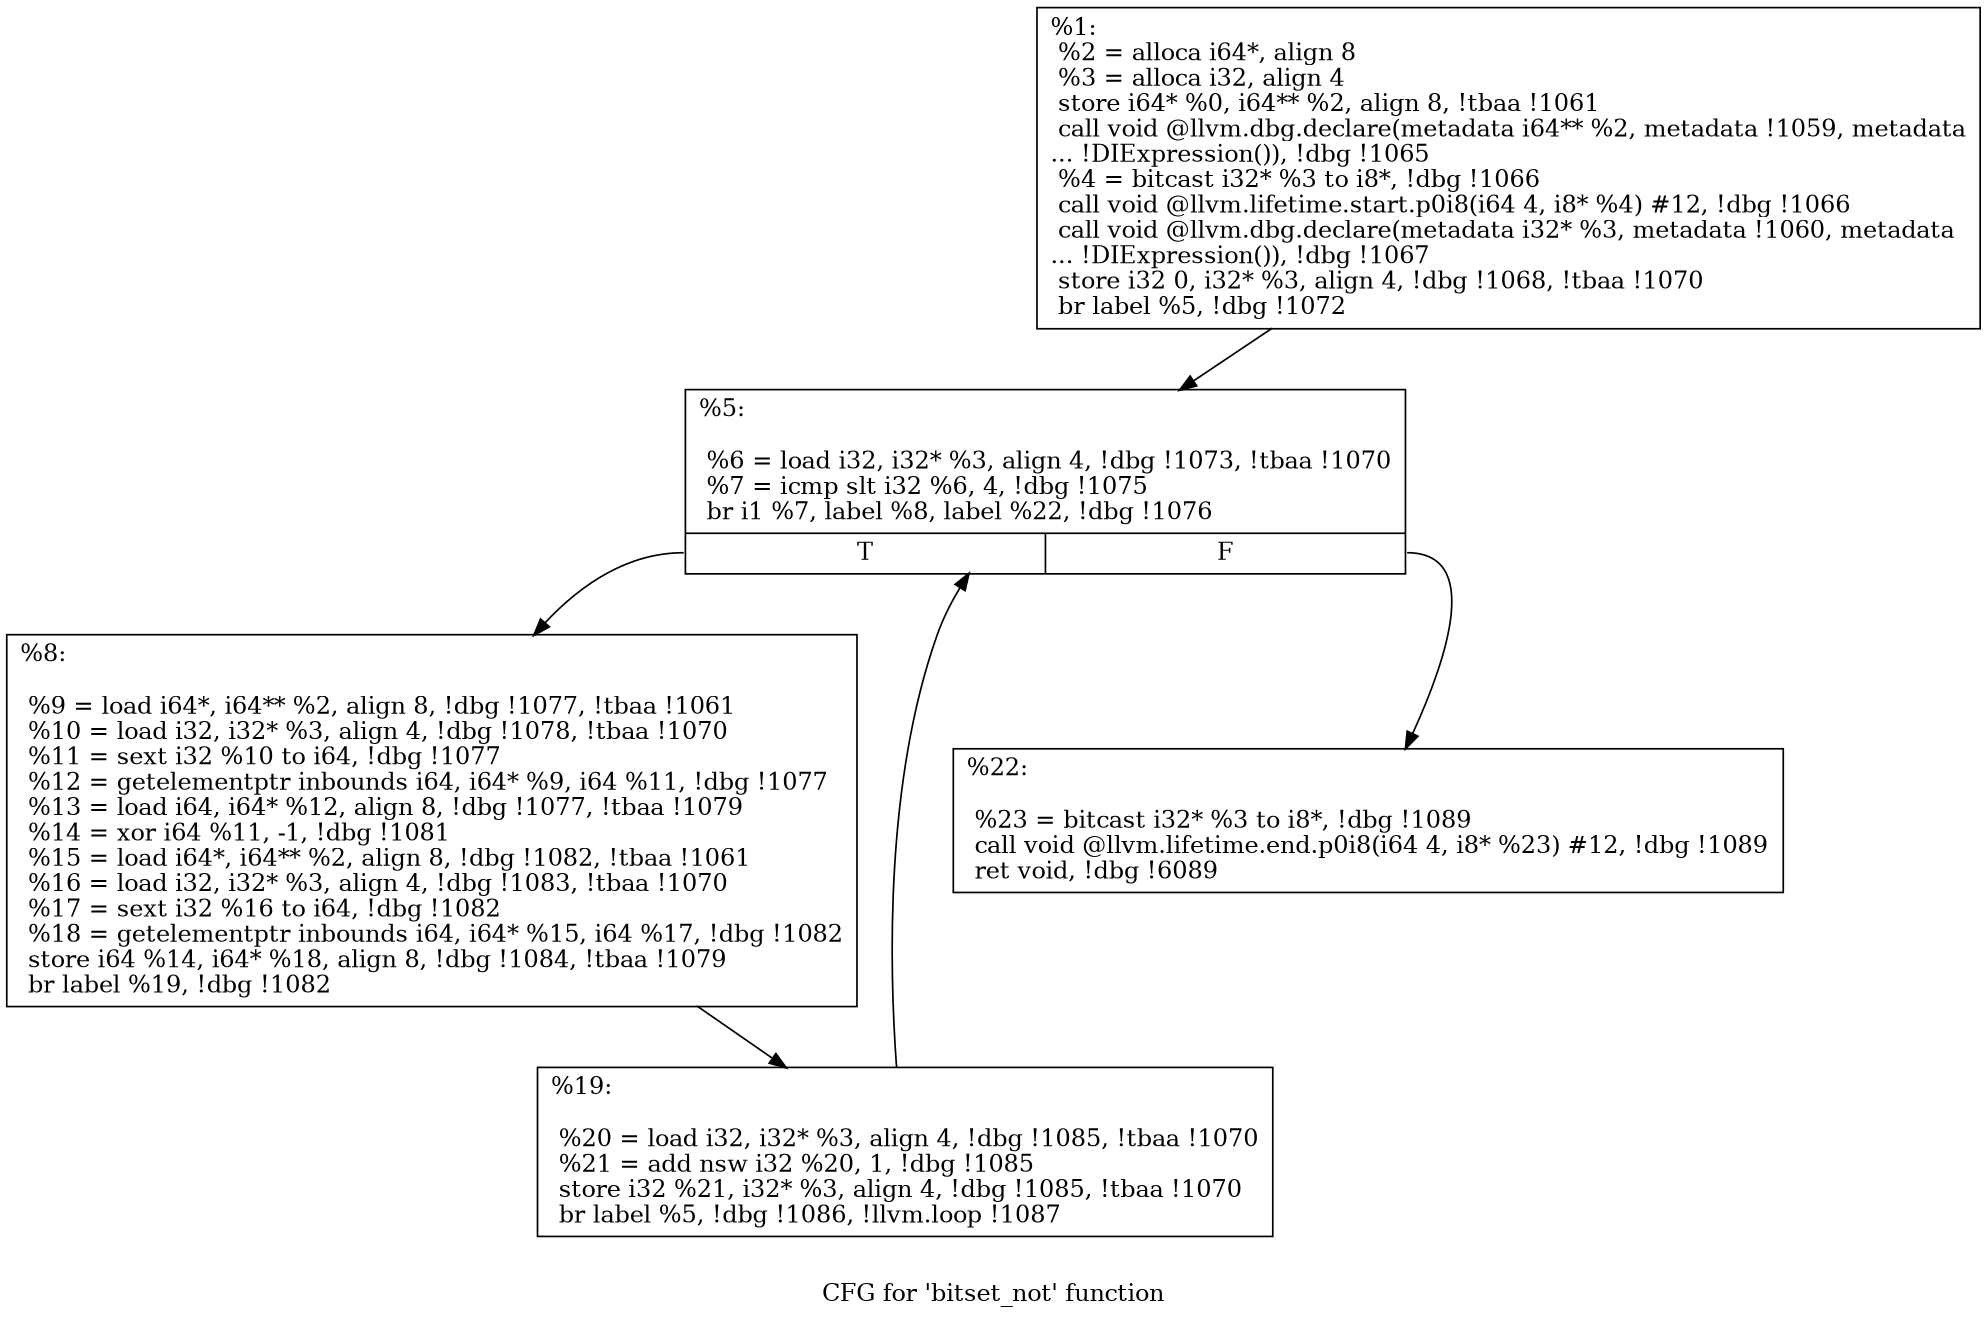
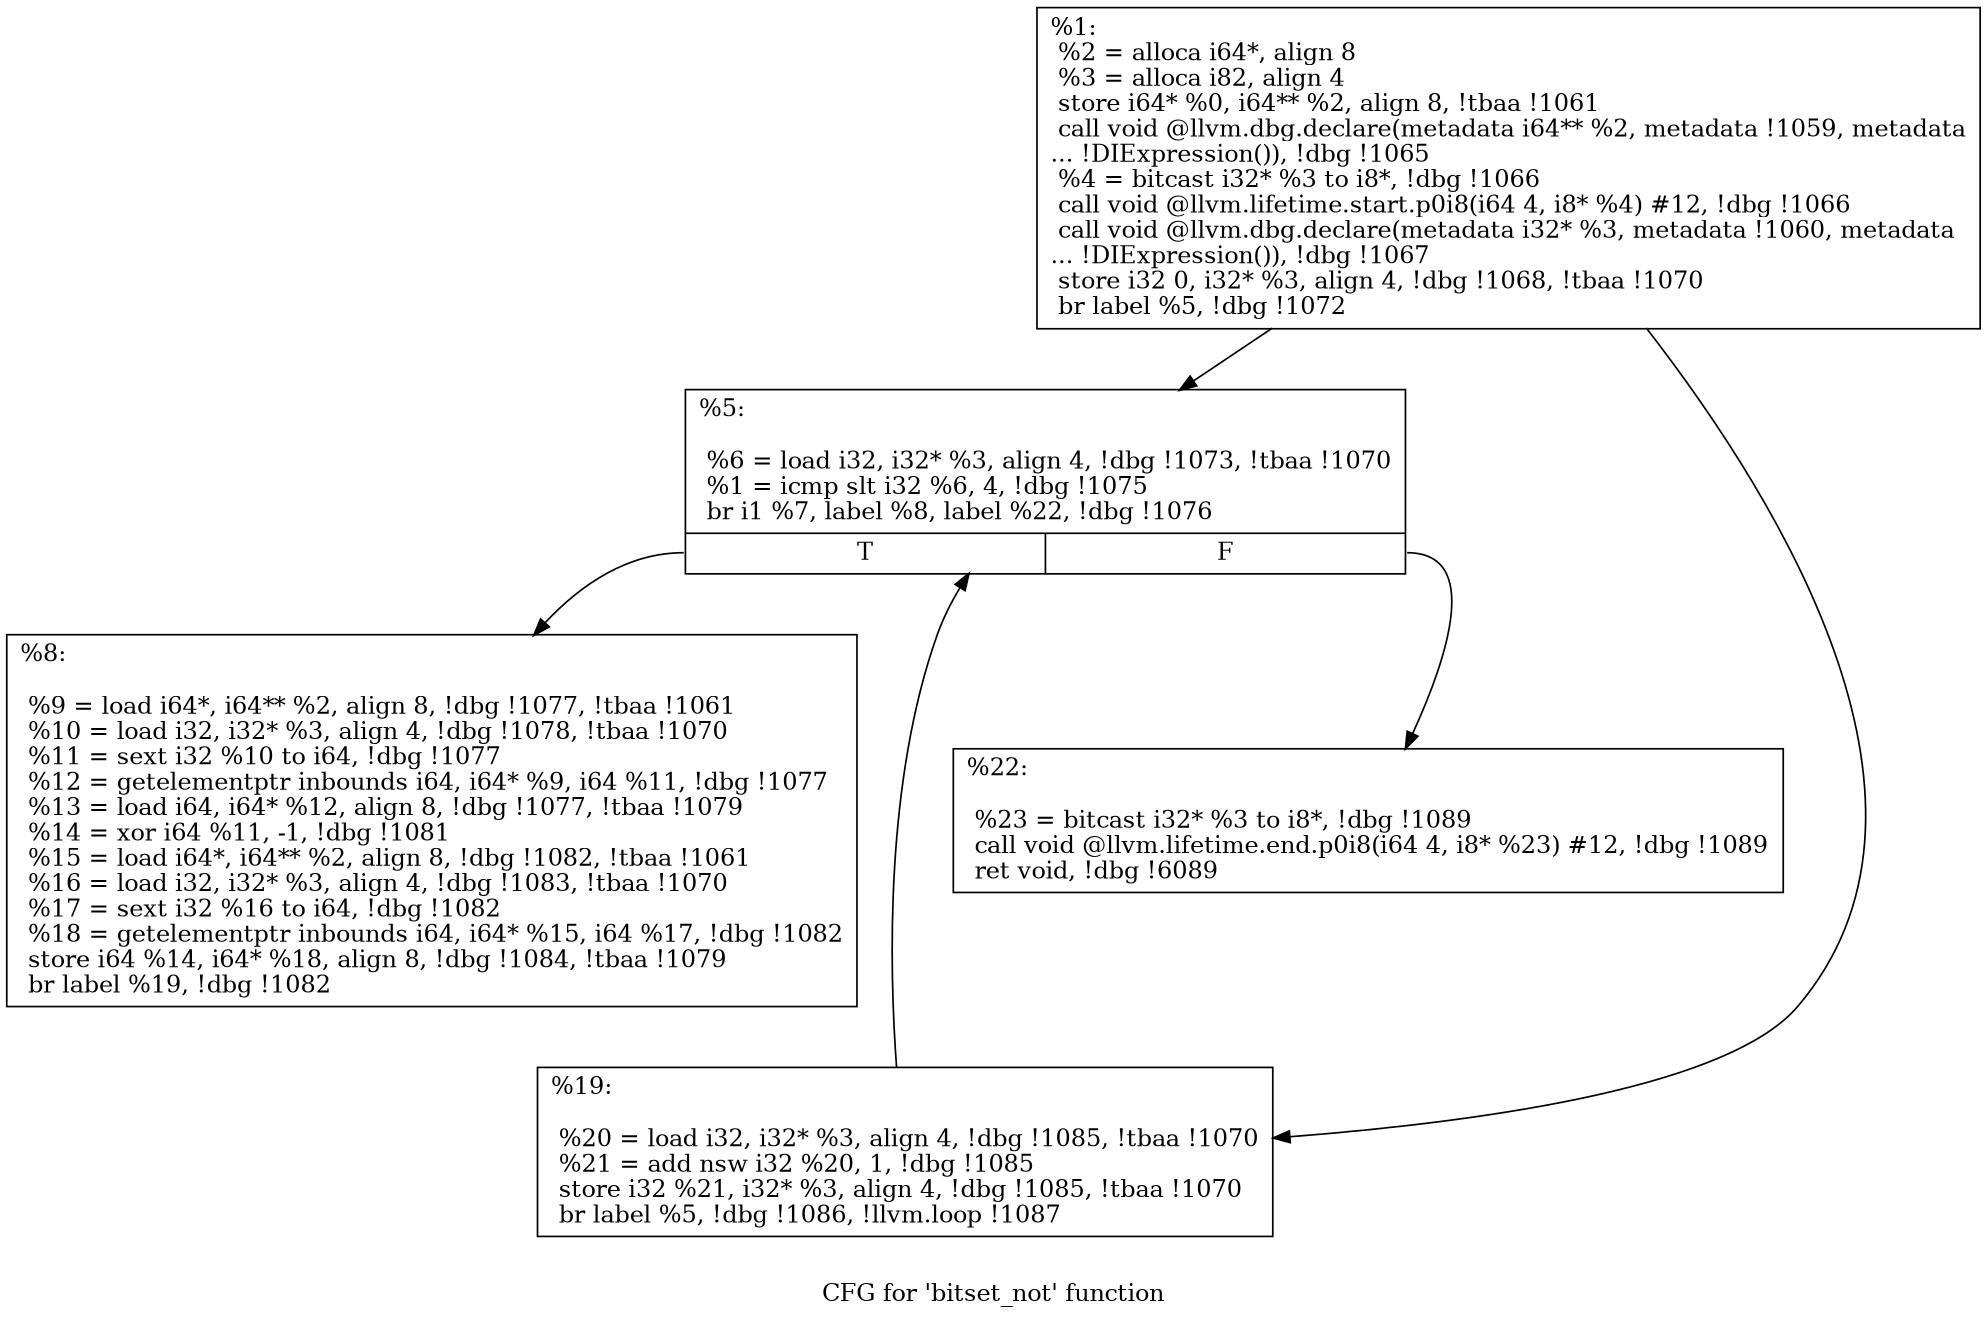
node "%1:": text "%3 = alloca i32, align 4" -> "%3 = alloca i82, align 4"
node "%5:": text "%7 = icmp slt i32 %6, 4, !dbg !1075" -> "%1 = icmp slt i32 %6, 4, !dbg !1075"
edge "%8:" -> "%19:": now "%1:" -> "%19:"
